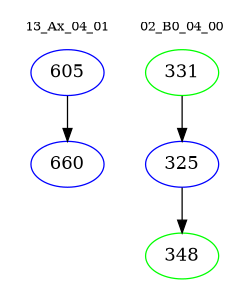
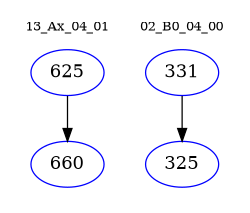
node "605": label "605" -> "625"
node "331": color green -> blue
node "348": removed
